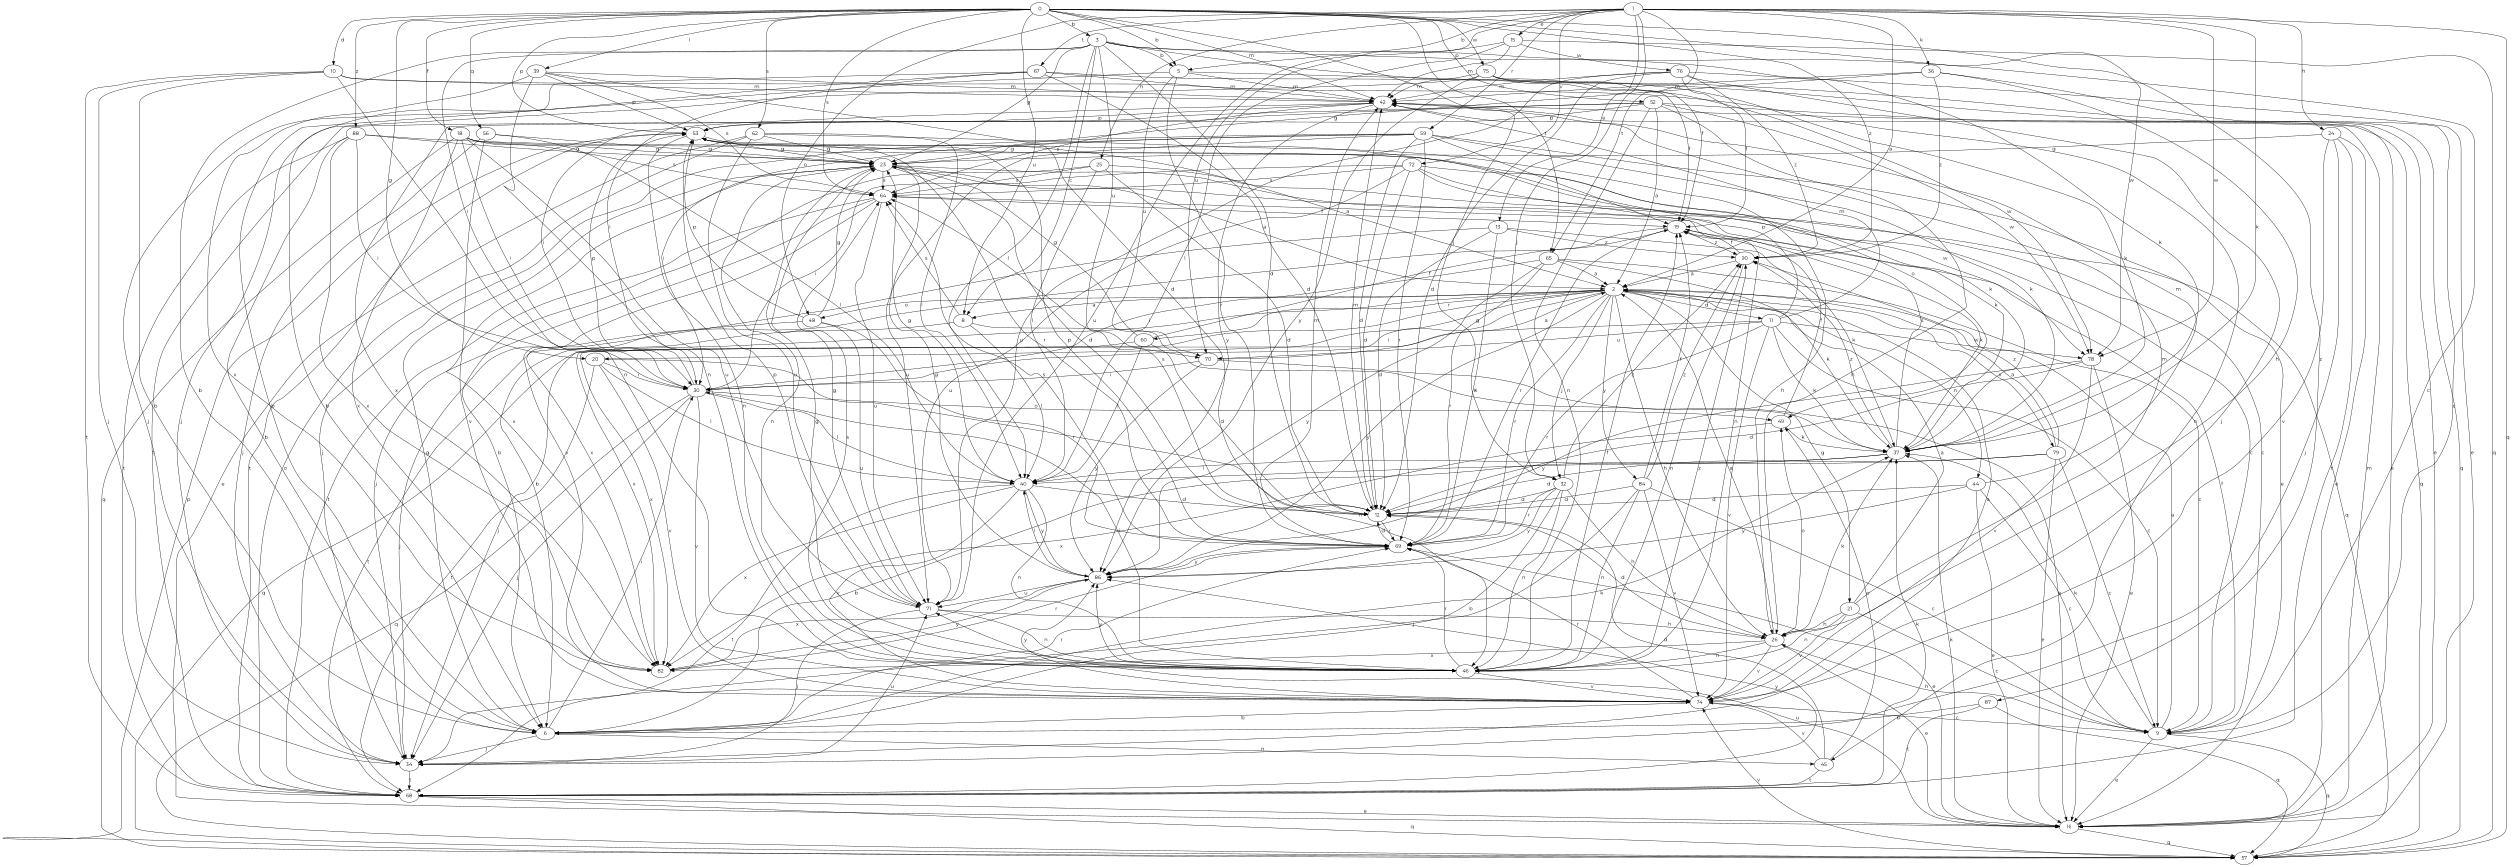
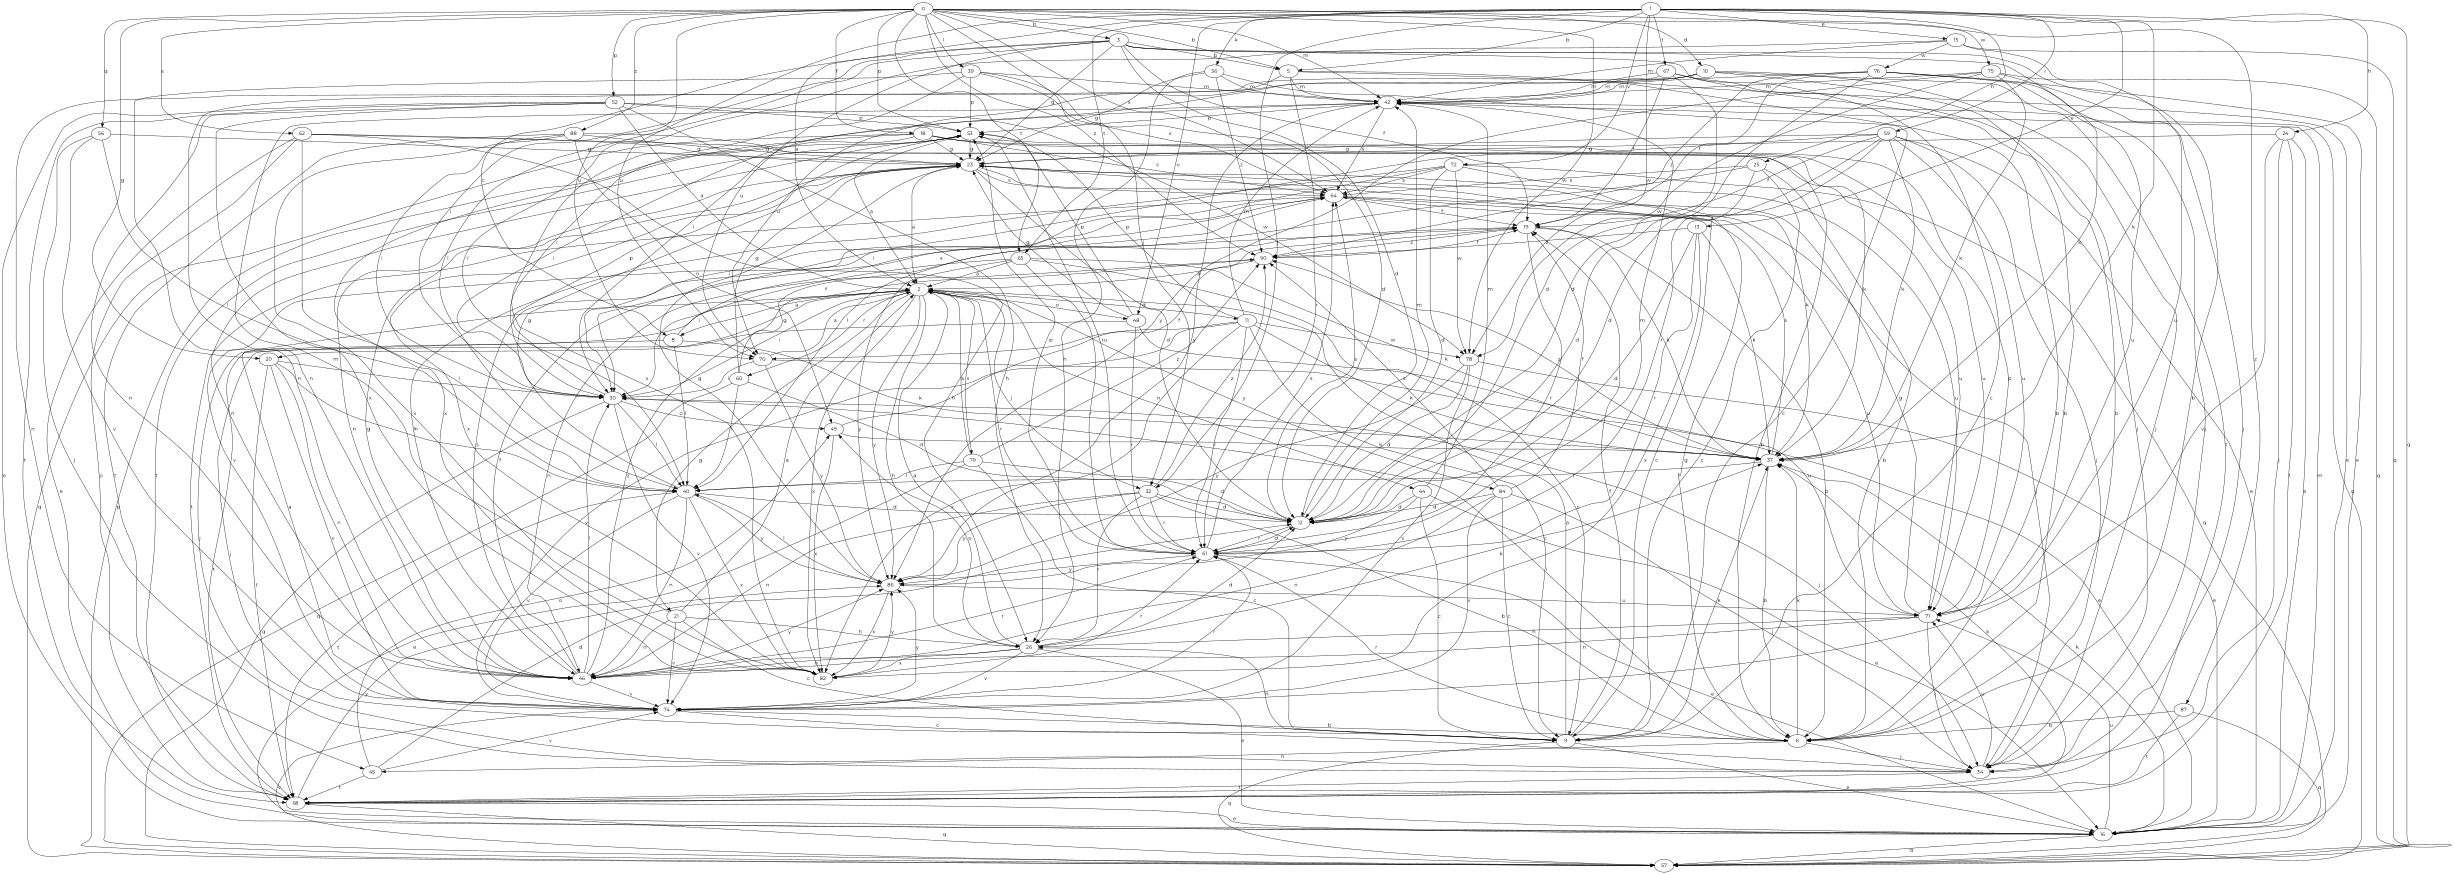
edge "0" -> "8": now "0" -> "70"
node "69": label "69" -> "61"
edge "32" -> "26": label "h" -> "r"
